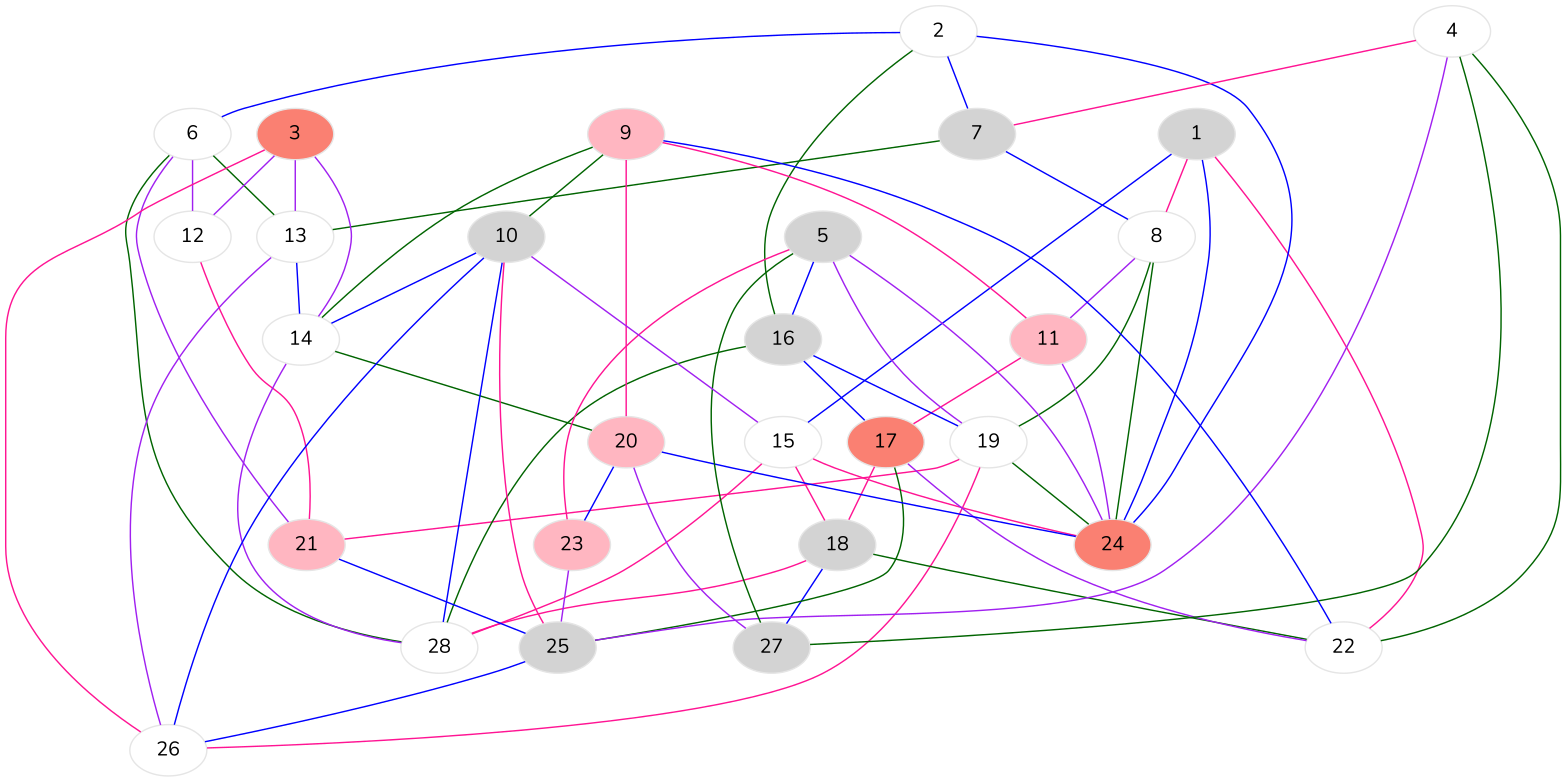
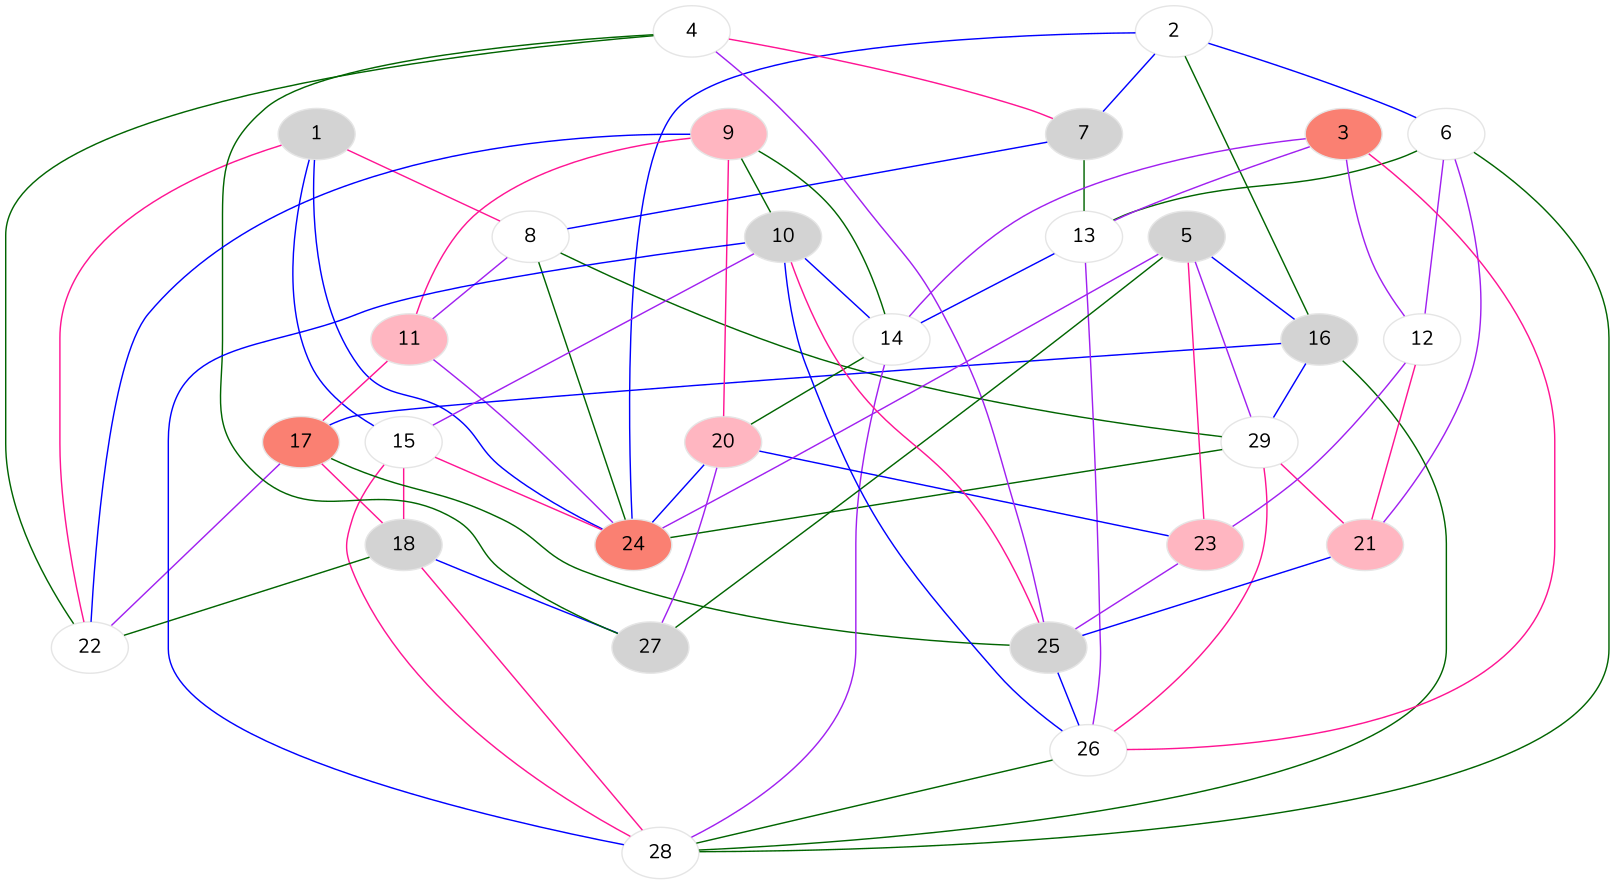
node "19": label "19" -> "29"
edge "12" -- "23": added
edge "26" -- "28": added
